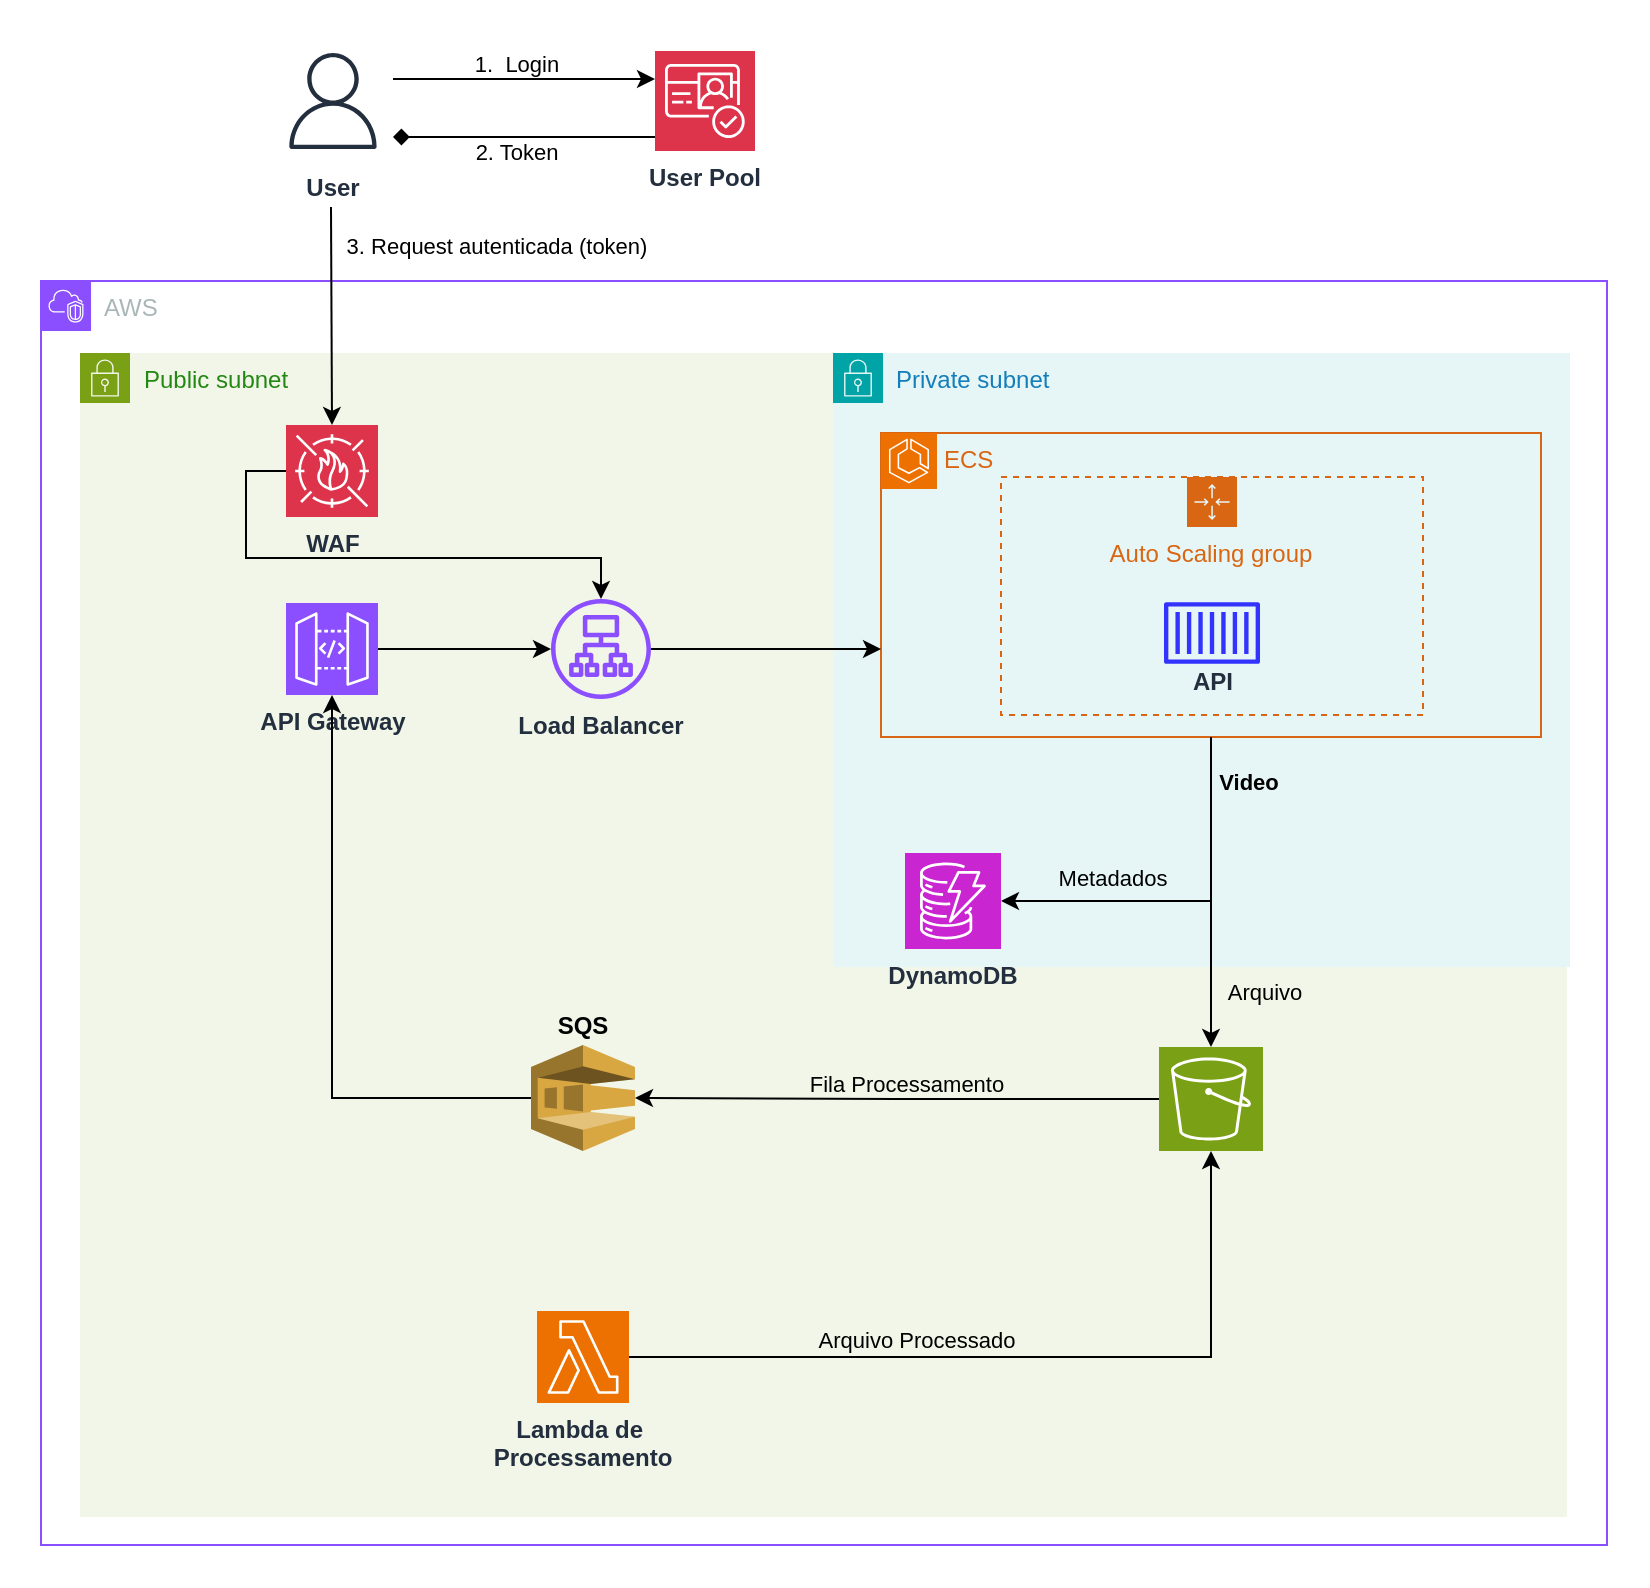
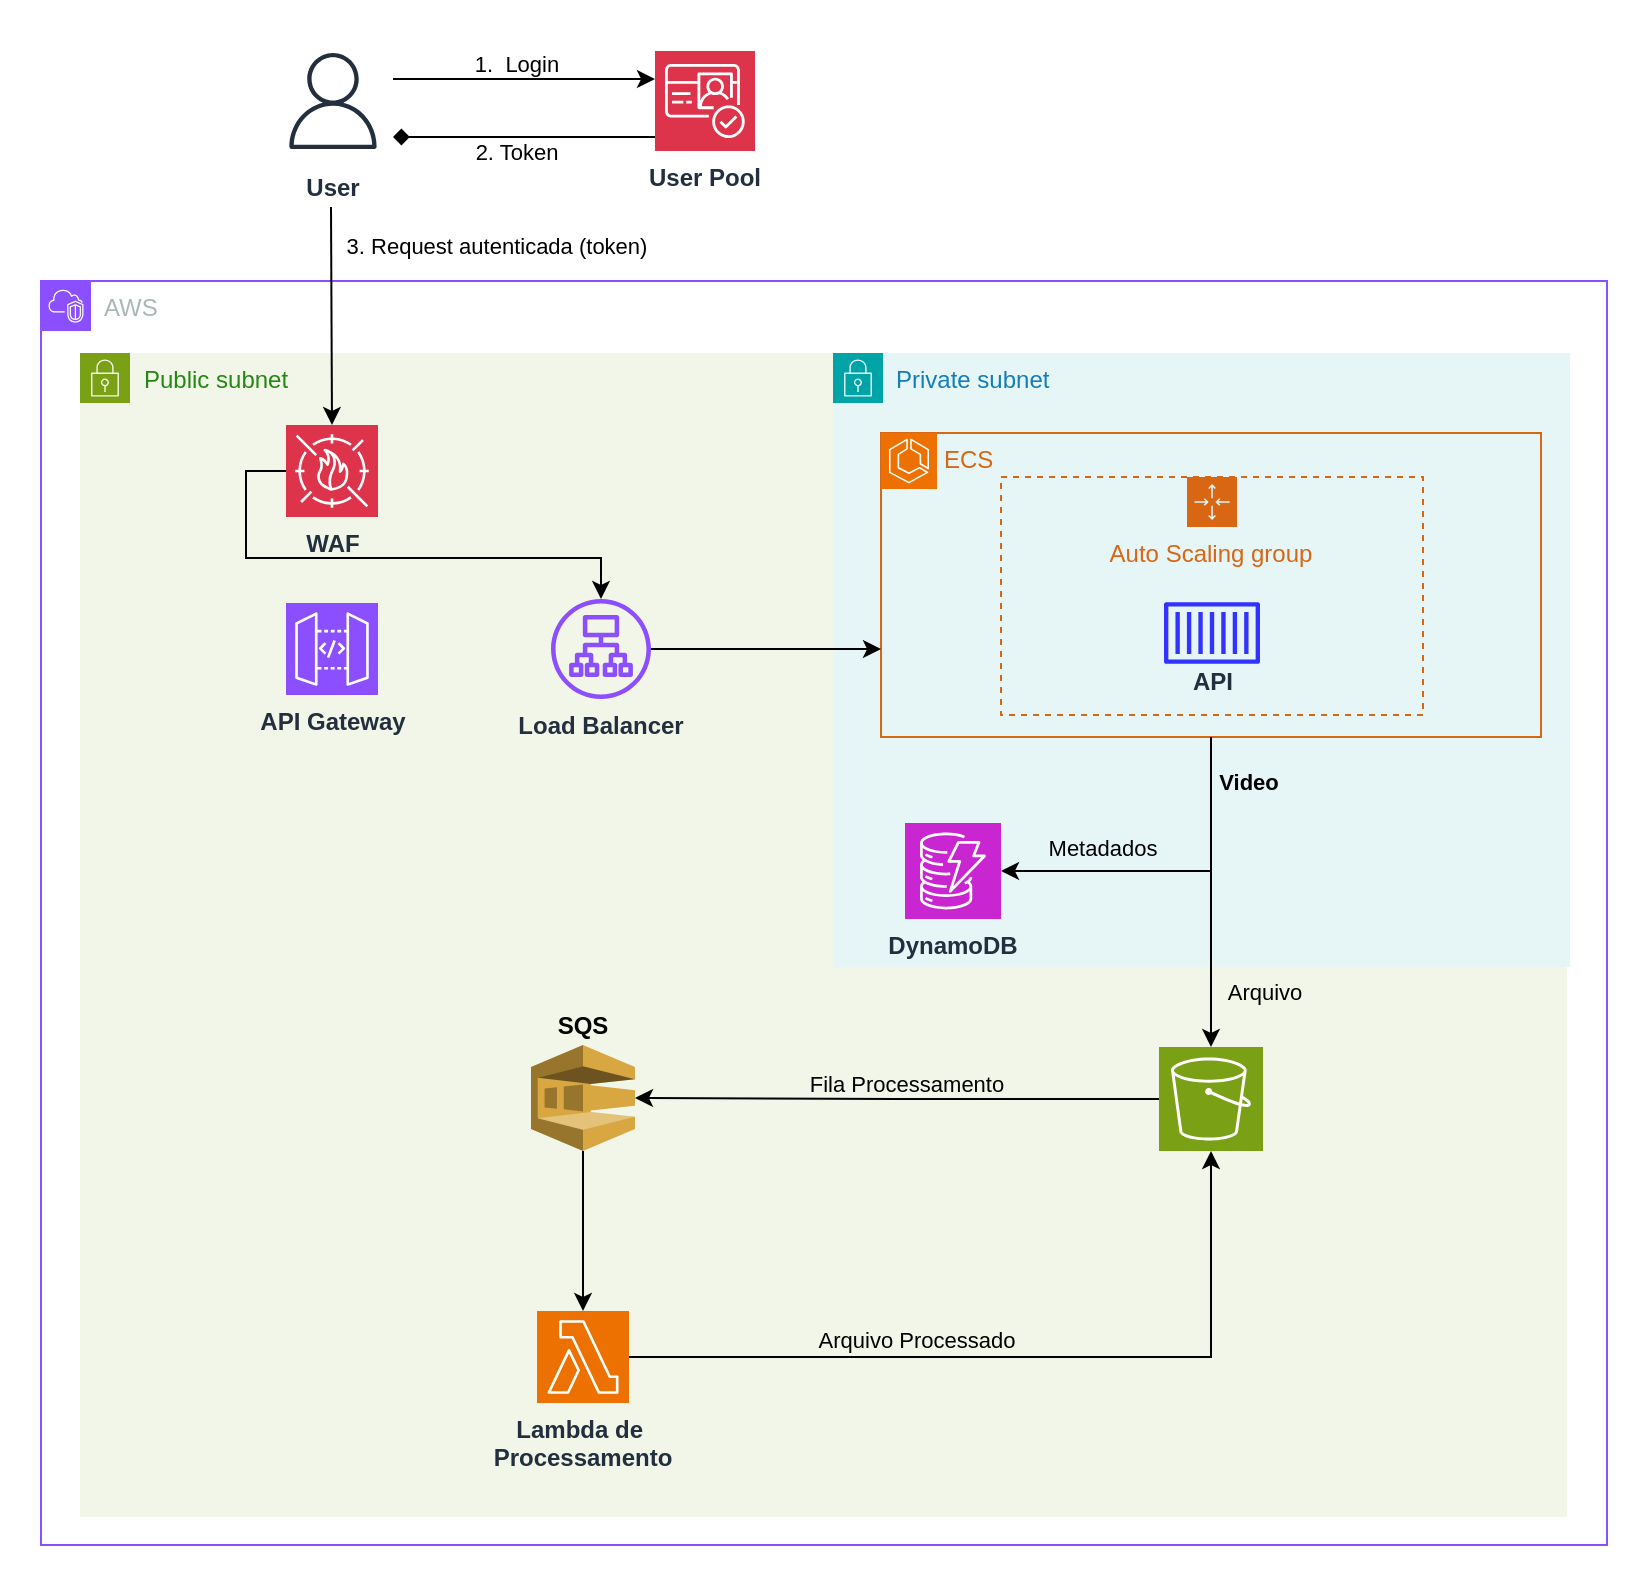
edge "API Gateway" -> "Load Balancer": removed
node "DynamoDB": moved (953, 901) -> (953, 871)
edge "SQS" -> "API Gateway": now "SQS" -> "Lambda de Processamento"
